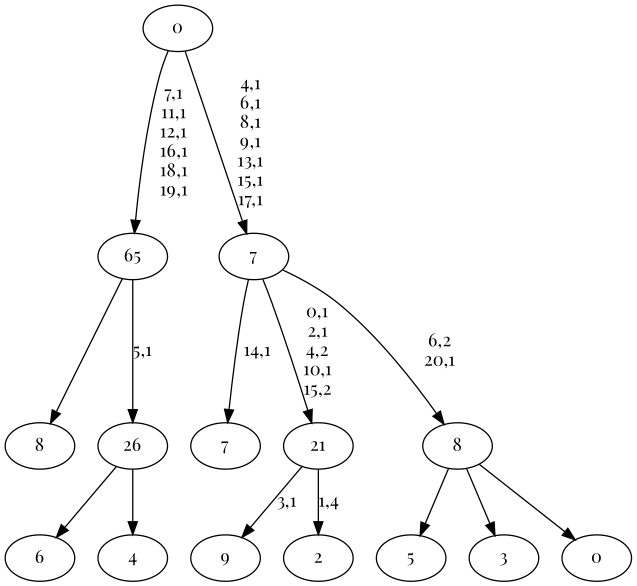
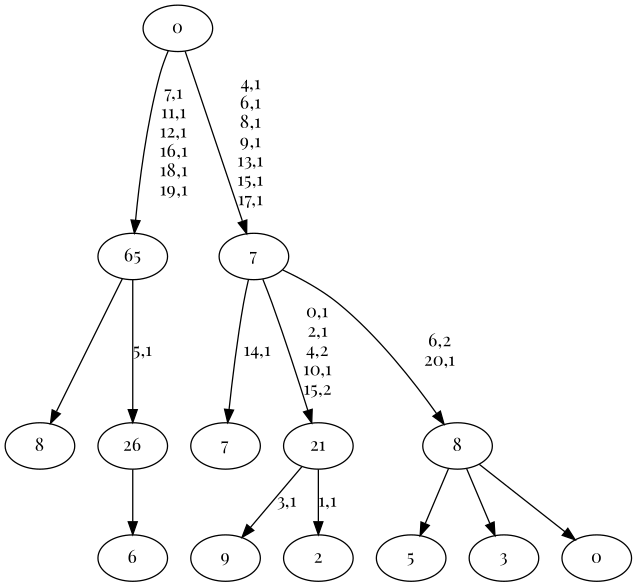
edge "21" -> "2": label "1,4" -> "1,1"
node "4": removed
